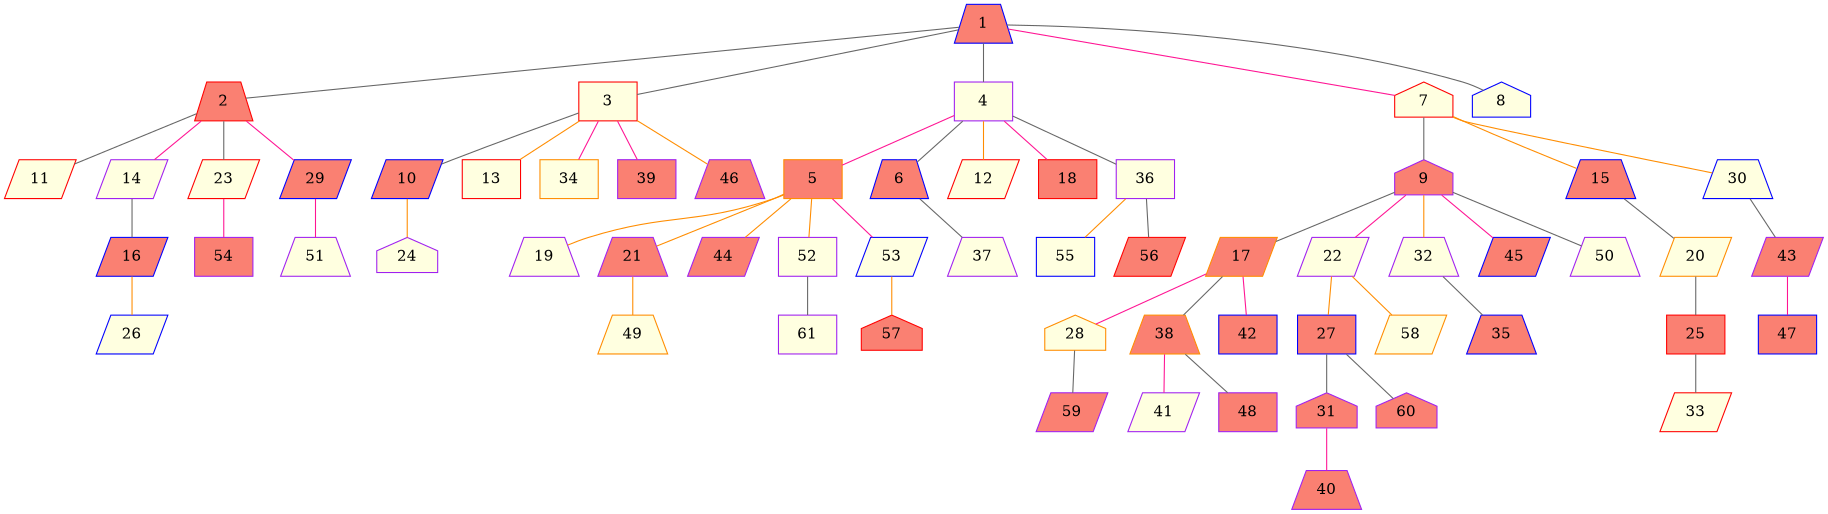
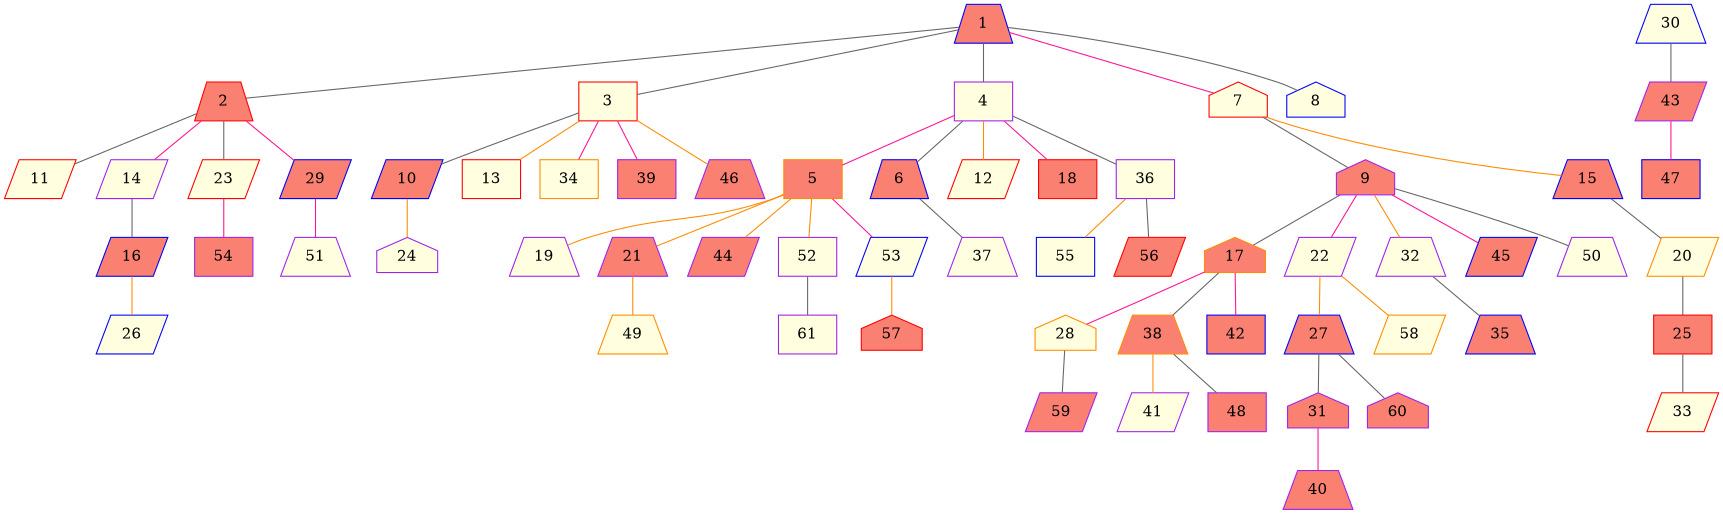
edge "7" -- "30": removed
node "17": shape parallelogram -> house
node "27": shape box -> trapezium
edge "38" -- "41": color deeppink -> darkorange
